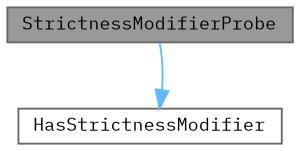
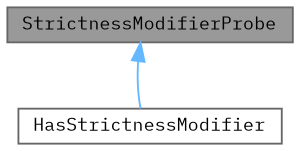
edge "StrictnessModifierProbe" -> "HasStrictnessModifier": reversed
